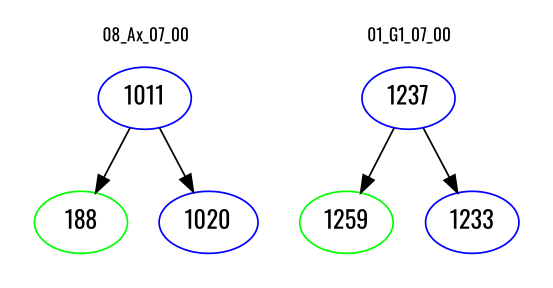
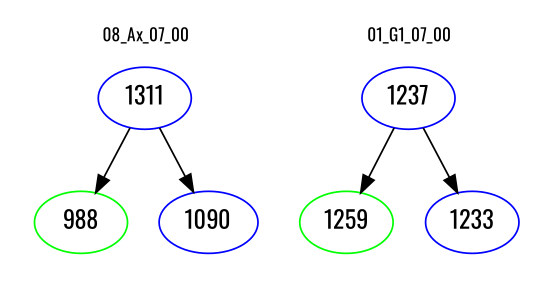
node "1011": label "1011" -> "1311"
node "188": label "188" -> "988"
node "1020": label "1020" -> "1090"
